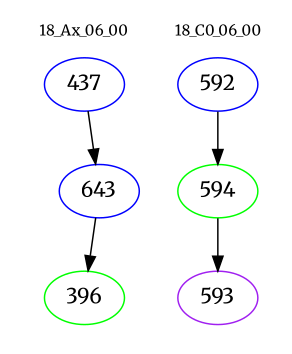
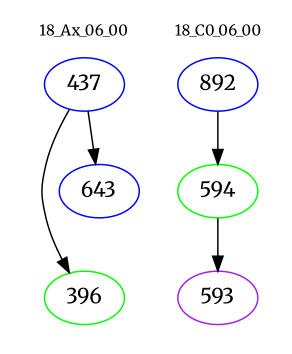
node "592": label "592" -> "892"
edge "643" -> "396": now "437" -> "396"
